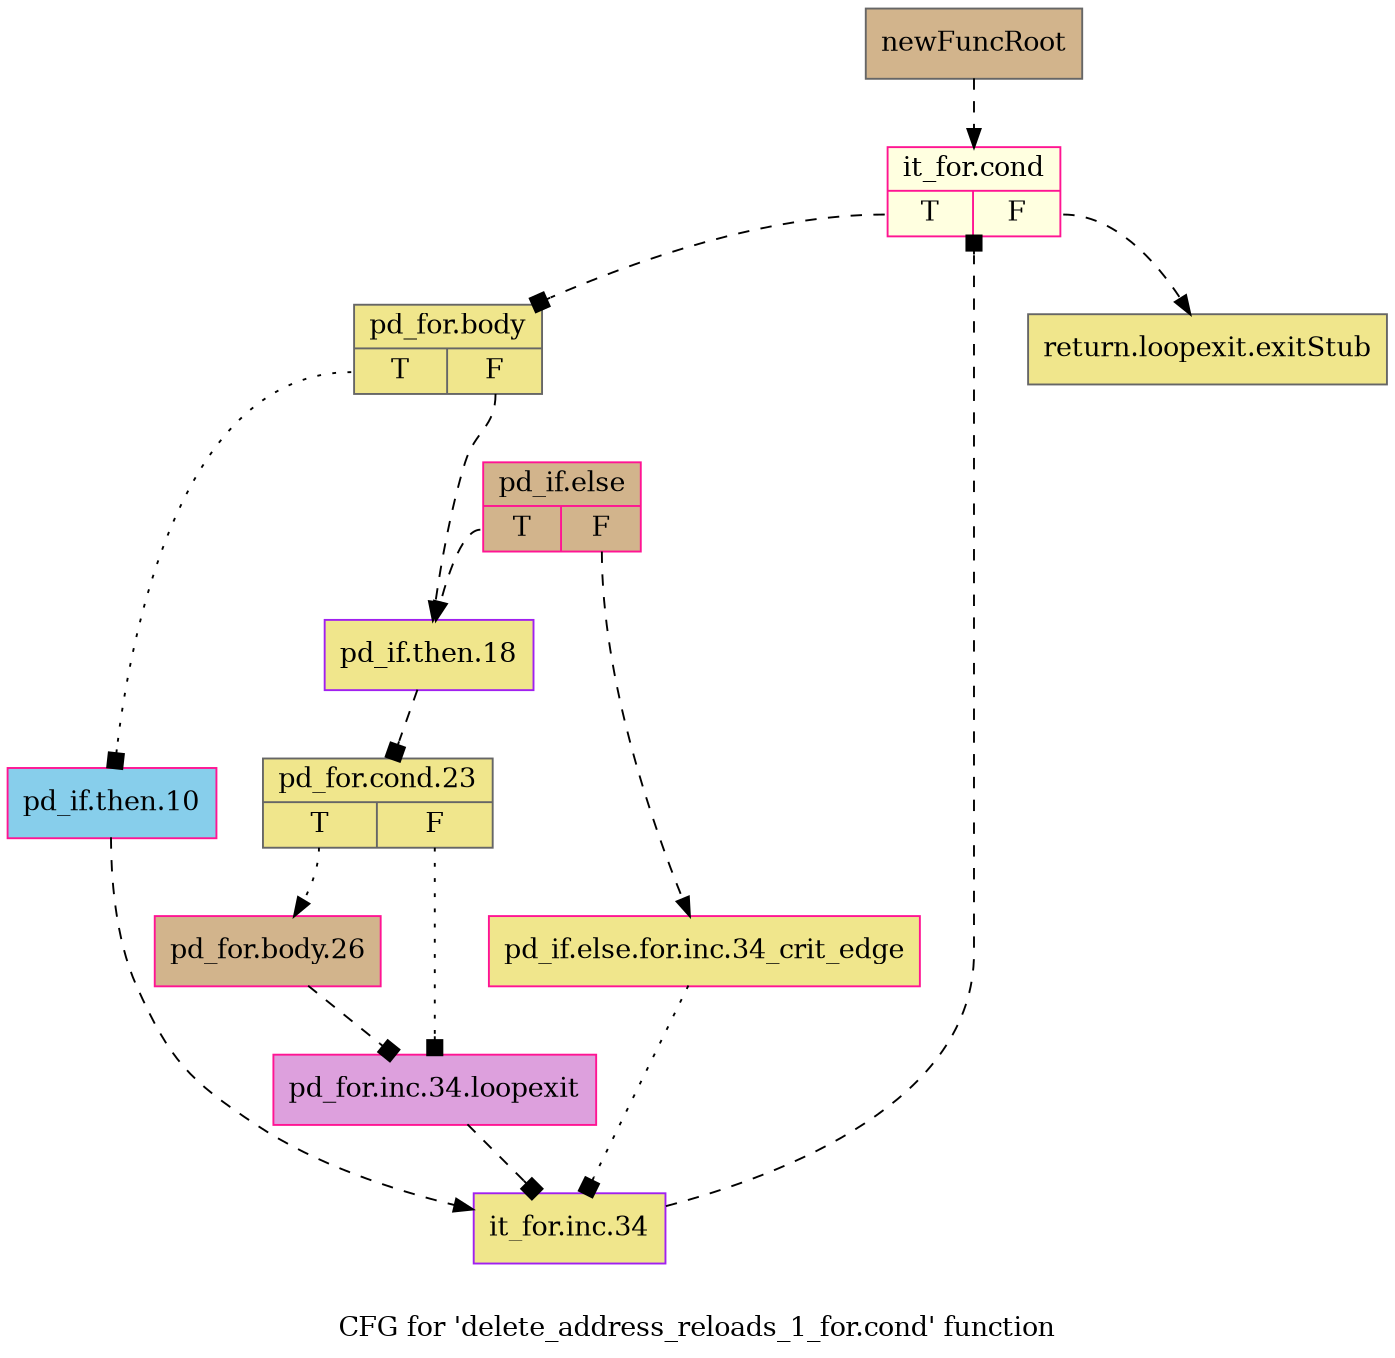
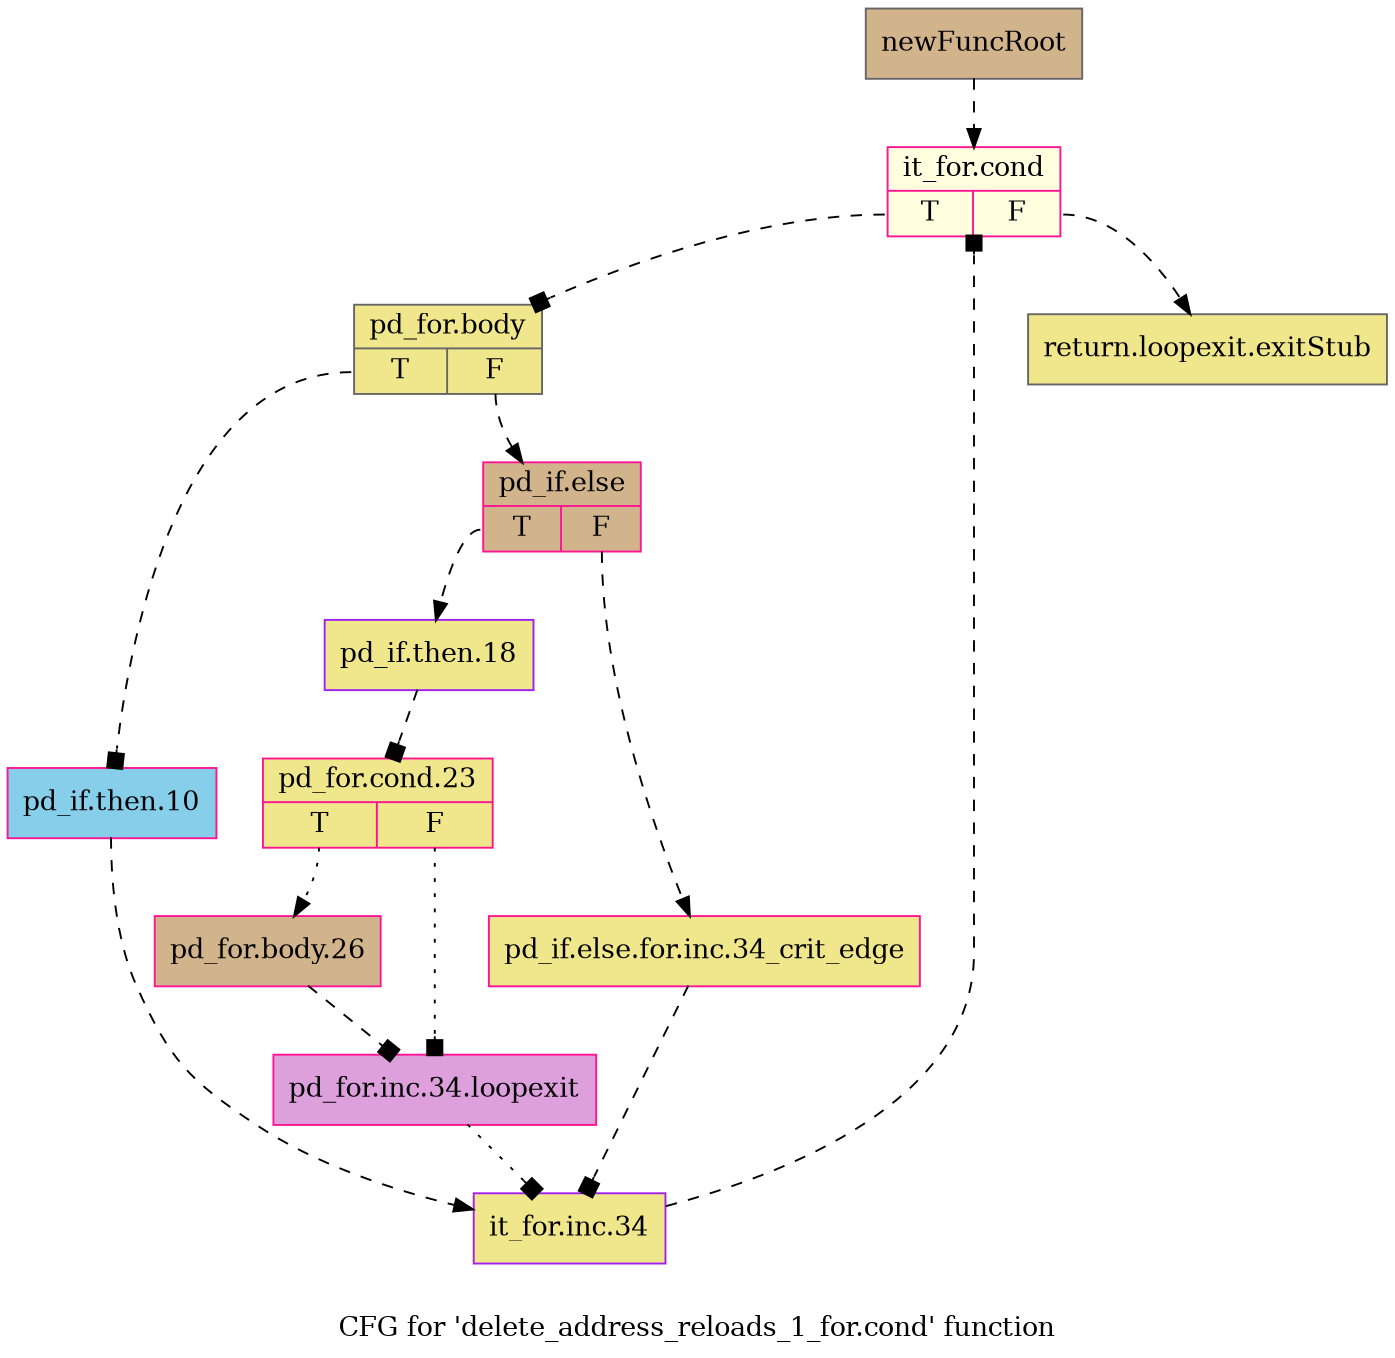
edge "pd_for.body" -> "pd_if.then.18": now "pd_for.body" -> "pd_if.else"
edge "pd_for.body" -> "pd_if.then.10": style dotted -> dashed
node "pd_for.cond.23": color gray40 -> deeppink
edge "pd_if.else.for.inc.34_crit_edge" -> "it_for.inc.34": style dotted -> dashed
edge "pd_for.inc.34.loopexit" -> "it_for.inc.34": style dashed -> dotted
